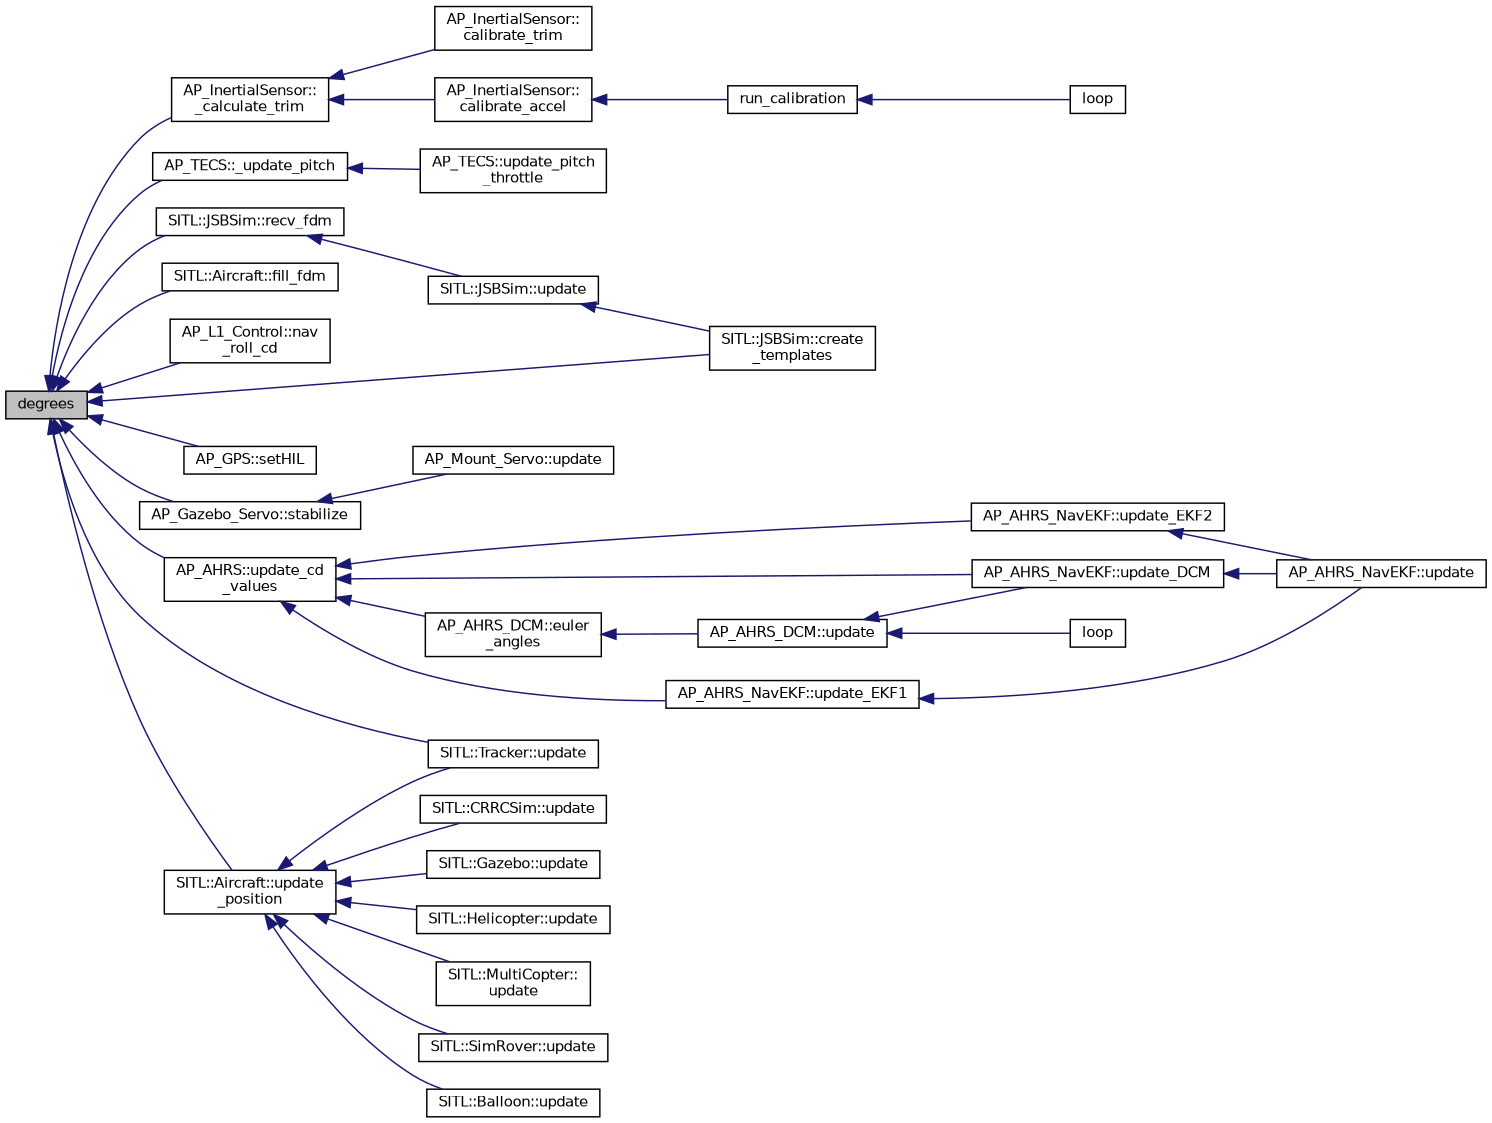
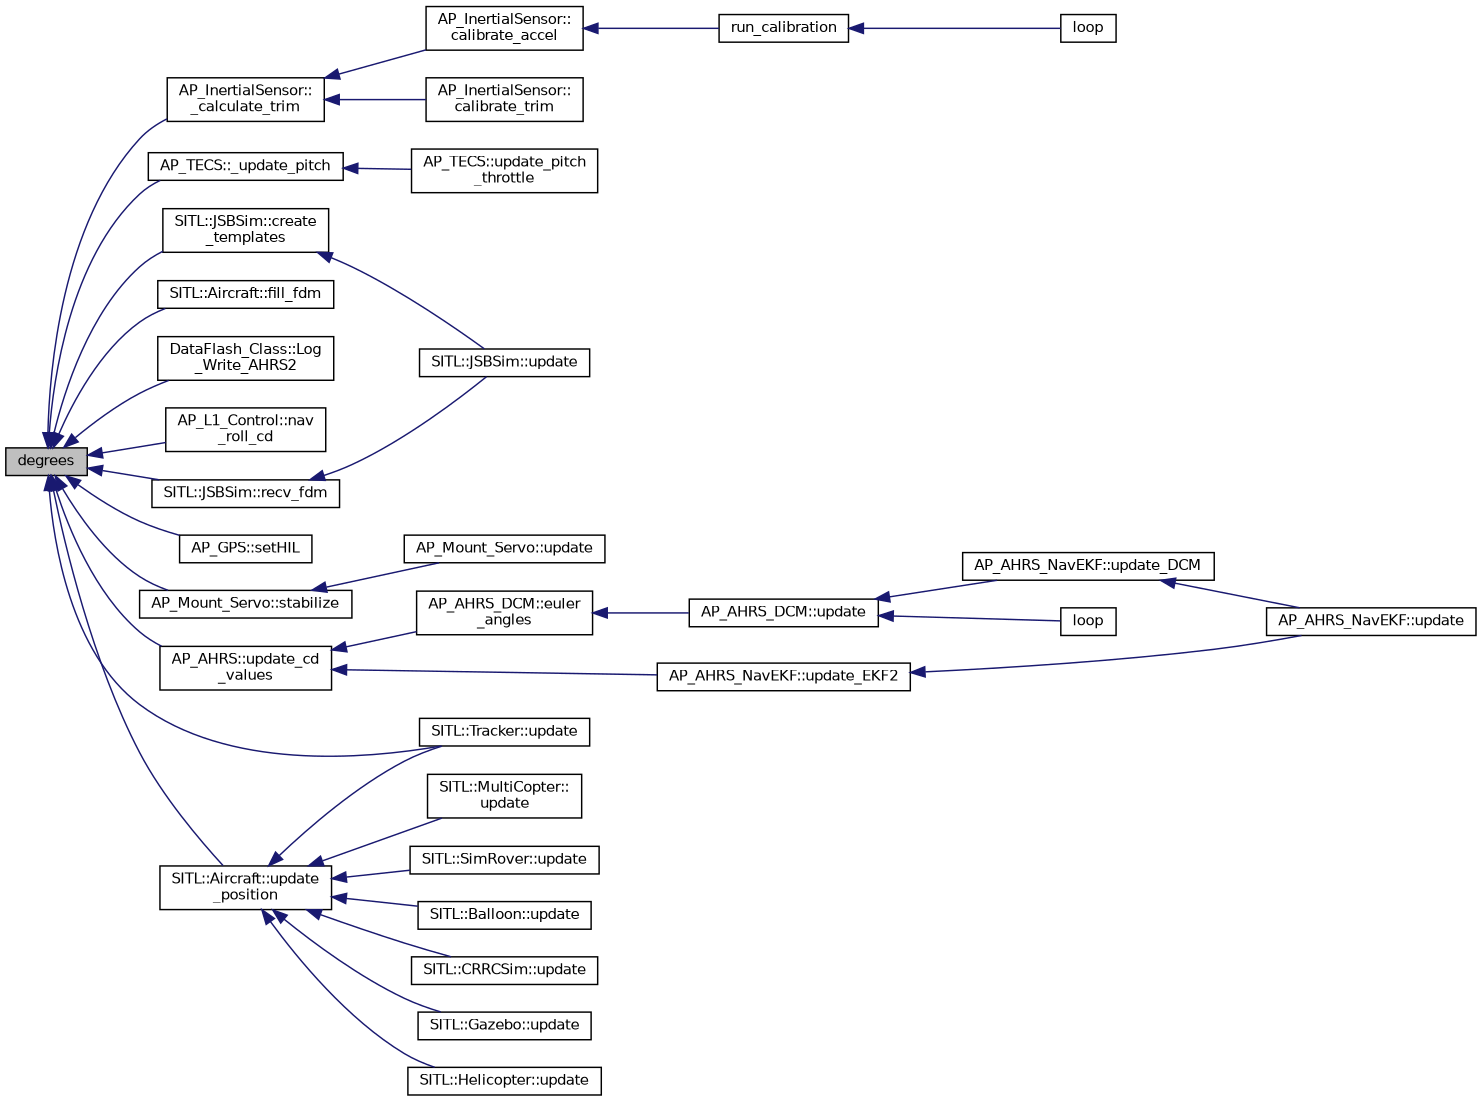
edge "SITL::JSBSim::create _templates" -> "SITL::JSBSim::update": reversed
node "DataFlash_Class::Log _Write_AHRS2": added
node "AP_Gazebo_Servo::stabilize": label "AP_Gazebo_Servo::stabilize" -> "AP_Mount_Servo::stabilize"
edge "AP_AHRS_NavEKF::update_DCM" -> "AP_AHRS::update_cd _values": removed
node "AP_AHRS_NavEKF::update_EKF1": removed
